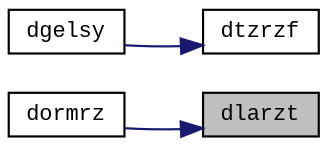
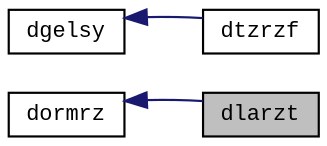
edge "dgelsy" -> "dtzrzf": reversed
edge "dormrz" -> "dlarzt": reversed
